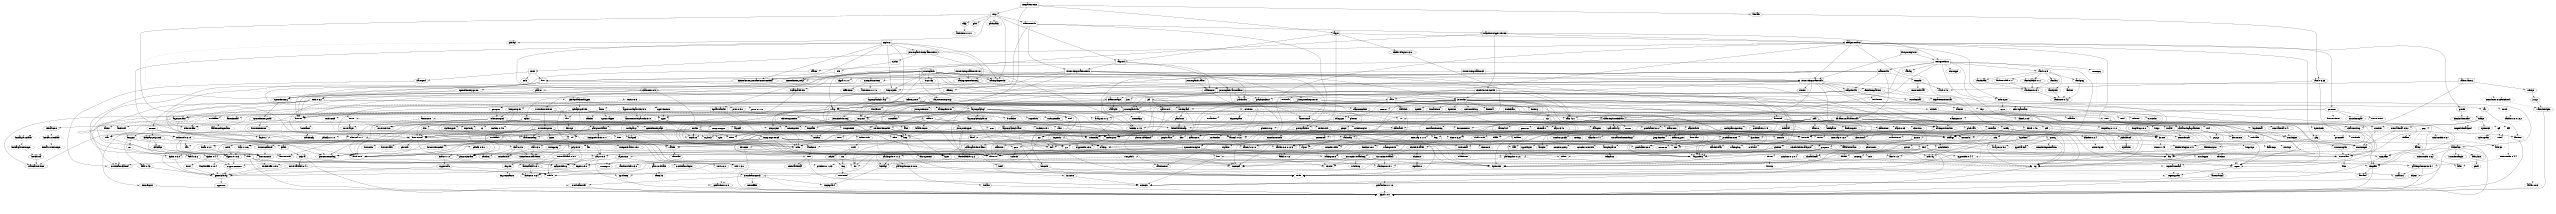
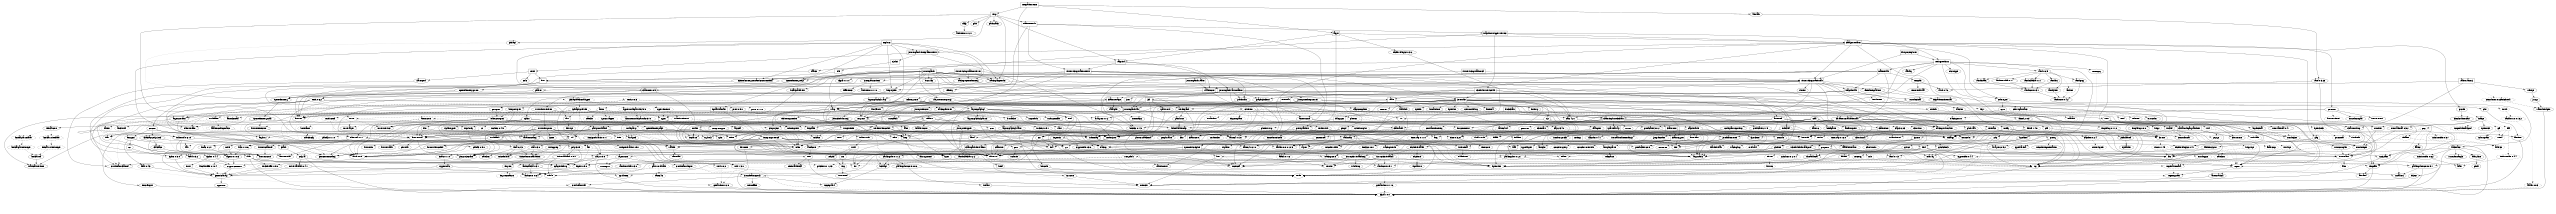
node "tar": label "tar" -> "plot"
node "tokio-io-timeout": added
